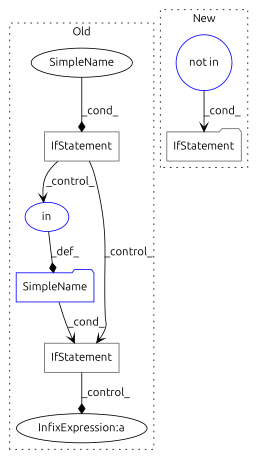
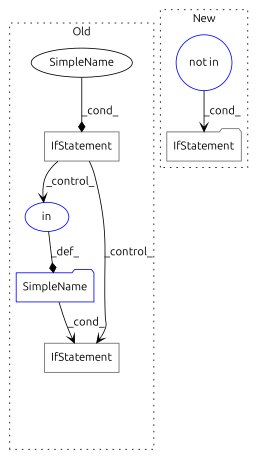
node "InfixExpression:a": removed
